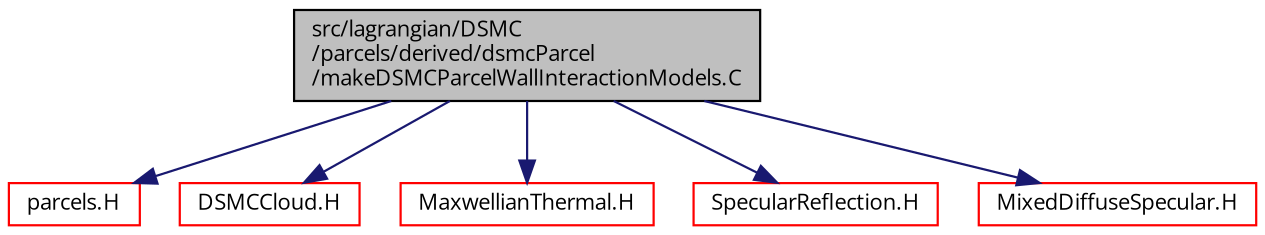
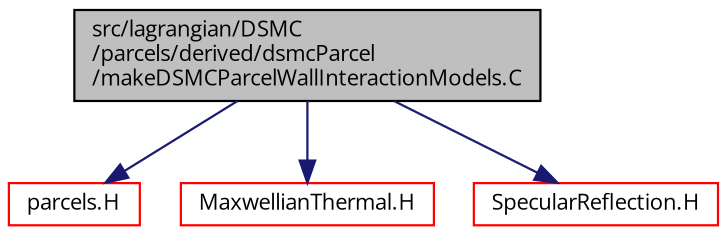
node "DSMCCloud.H": removed
node "MixedDiffuseSpecular.H": removed
